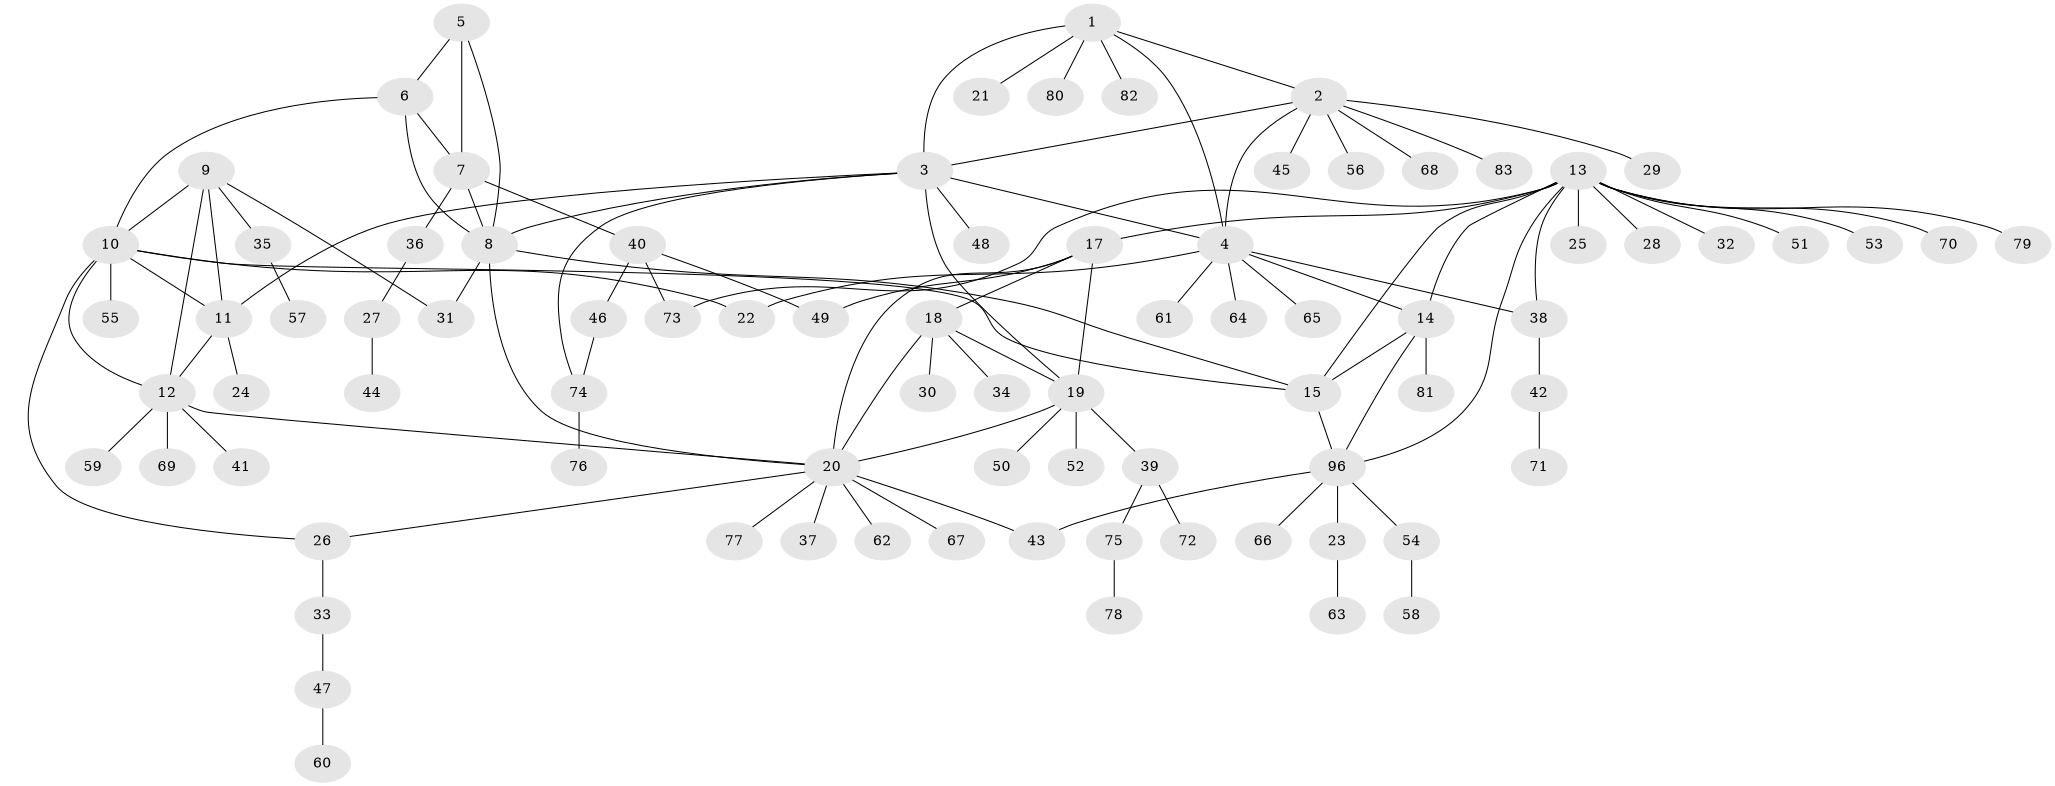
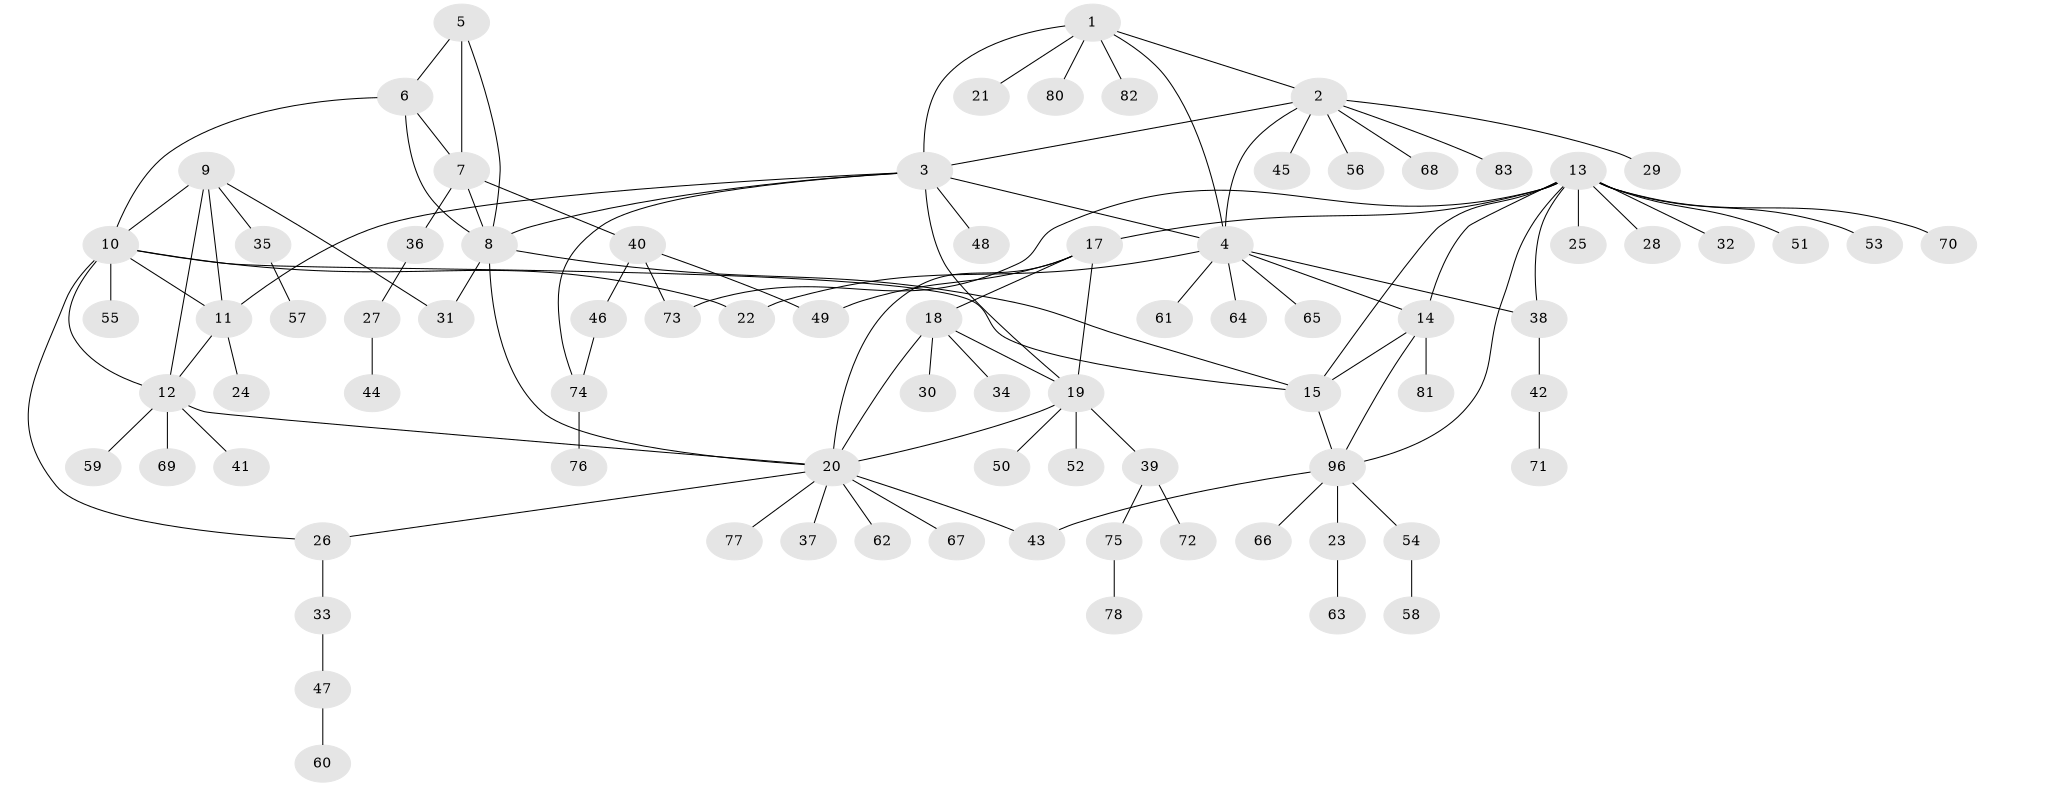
node "79": removed
